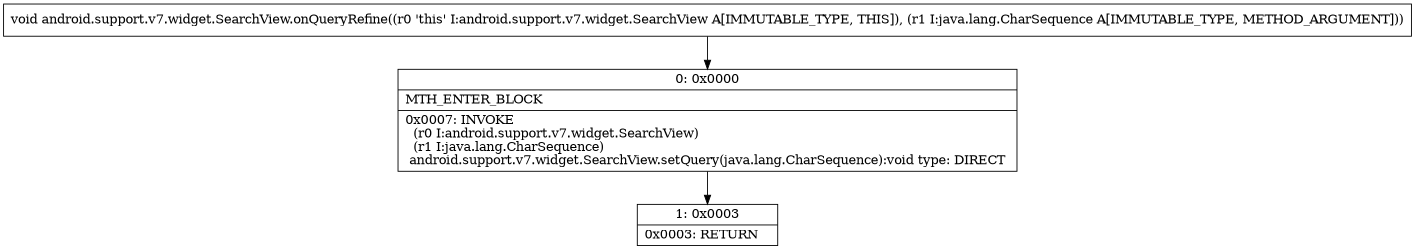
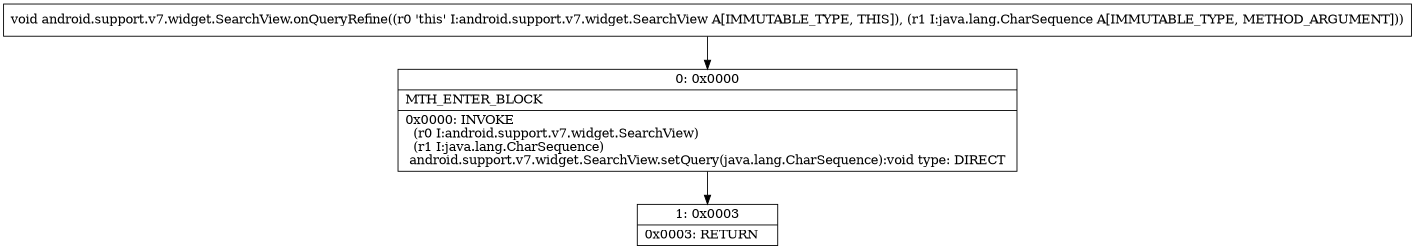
node "0: 0x0000": text "0x0007: INVOKE" -> "0x0000: INVOKE"
